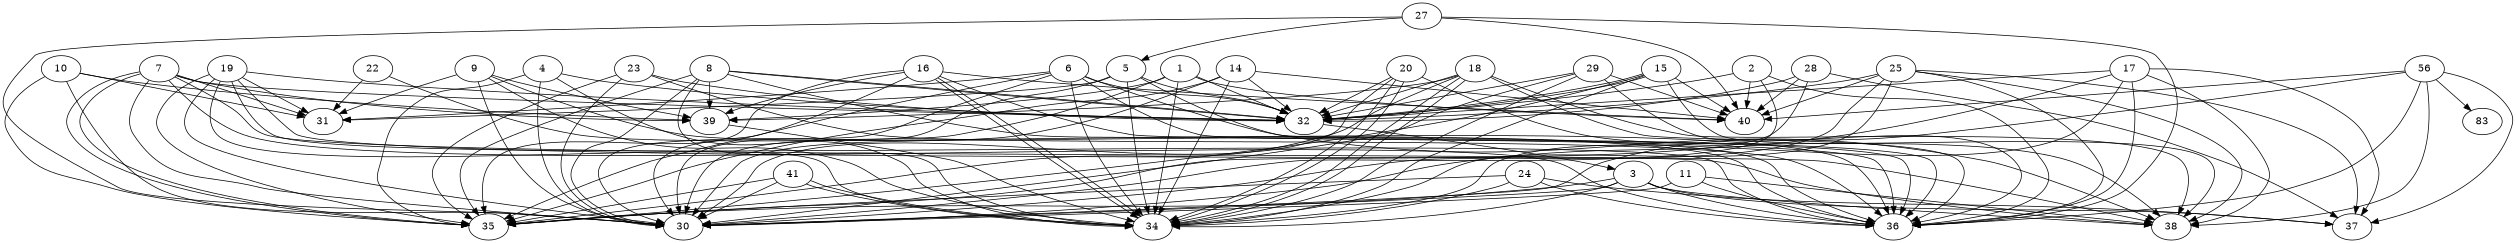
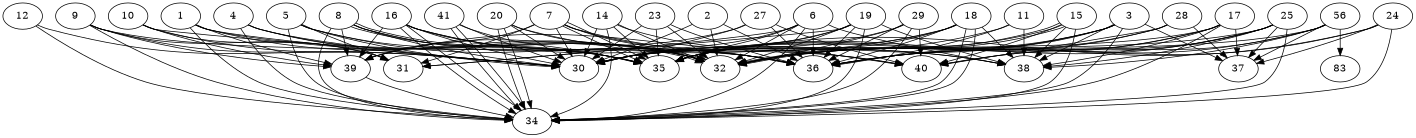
node "12": added
edge "27" -> "5": now "27" -> "39"
node "22": removed
edge "2" -> "40": removed
edge "32" -> "3": reversed
